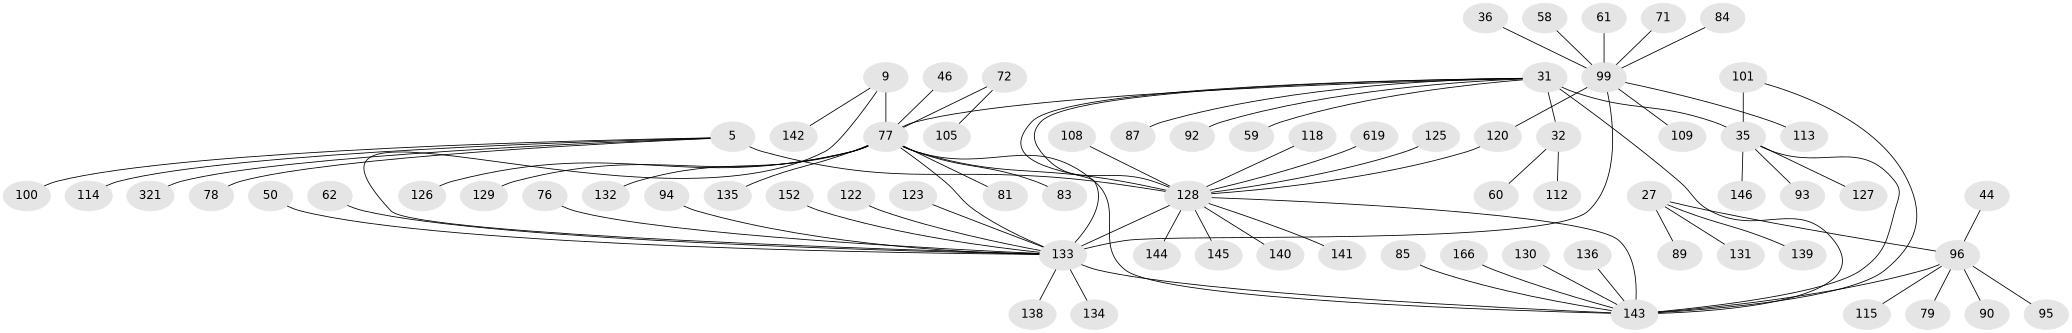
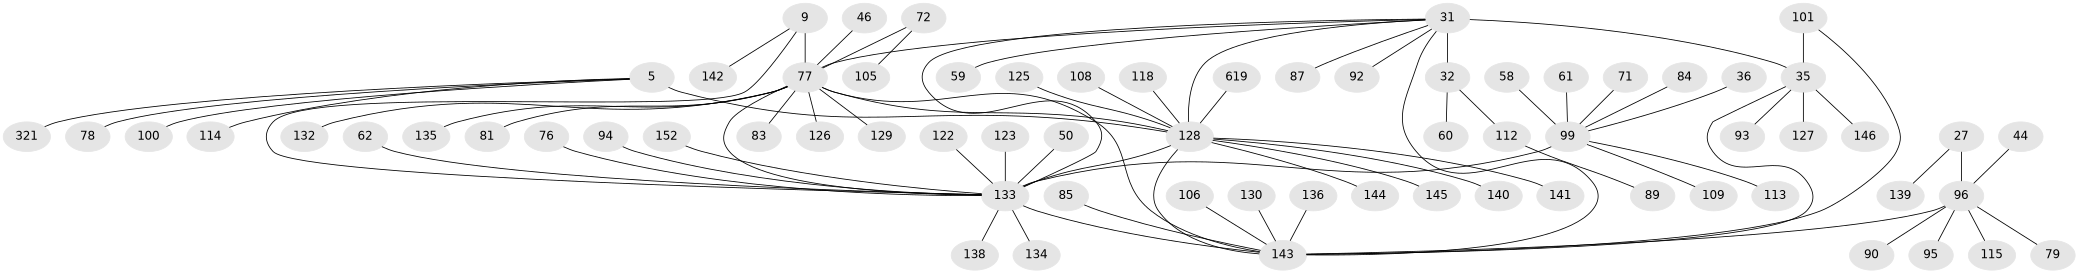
node "120": removed
edge "27" -- "89": now "112" -- "89"
node "166": label "166" -> "106"
node "131": removed
